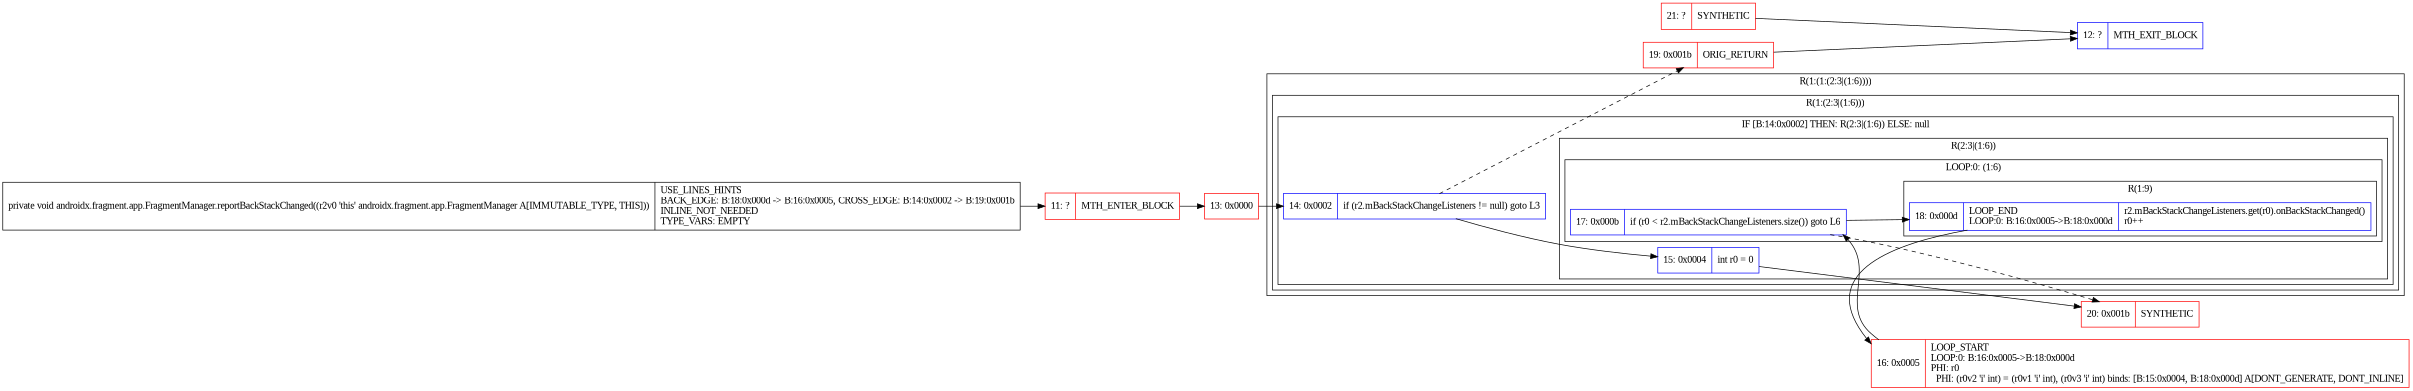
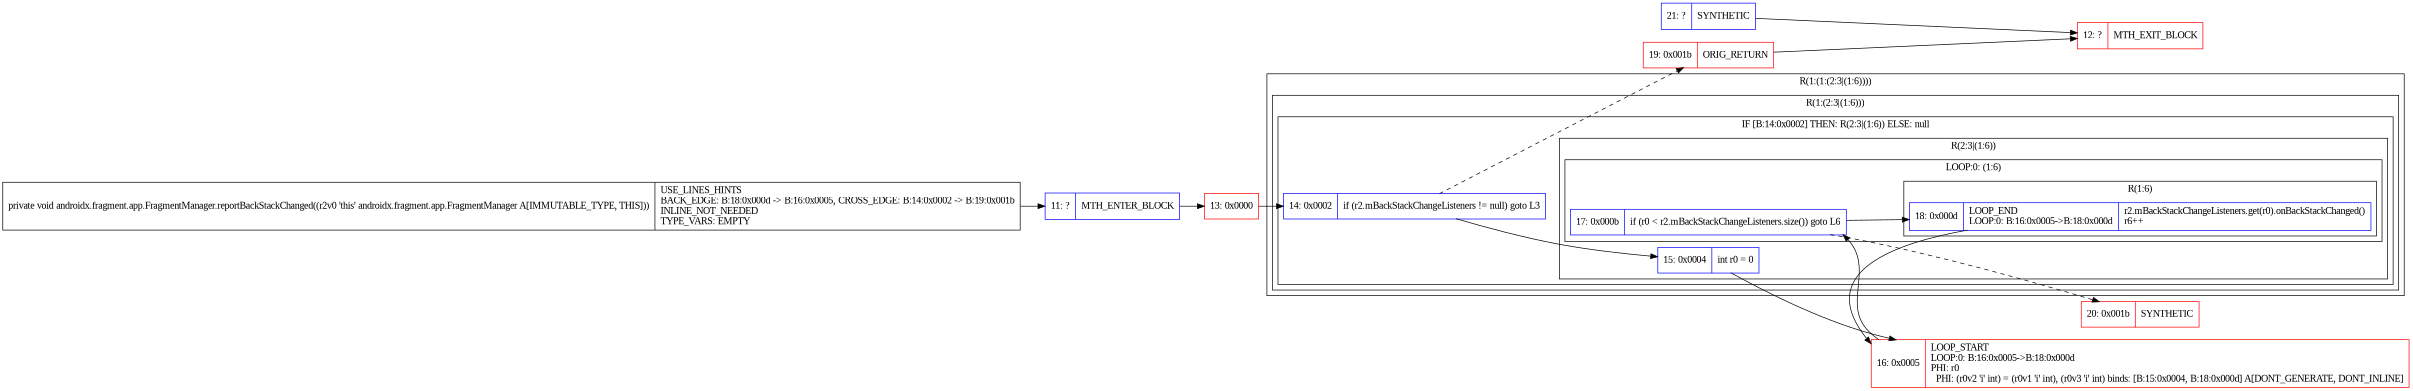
node "21: ?": color red -> blue
node "12: ?": color blue -> red
cluster "R(1:9)": label "R(1:9)" -> "R(1:6)"
node "11: ?": color red -> blue
node "18: 0x000d": text "r0++" -> "r6++"
edge "15: 0x0004" -> "20: 0x001b": now "15: 0x0004" -> "16: 0x0005"
